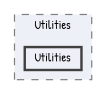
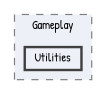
cluster "Utilities": label "Utilities" -> "Gameplay"
